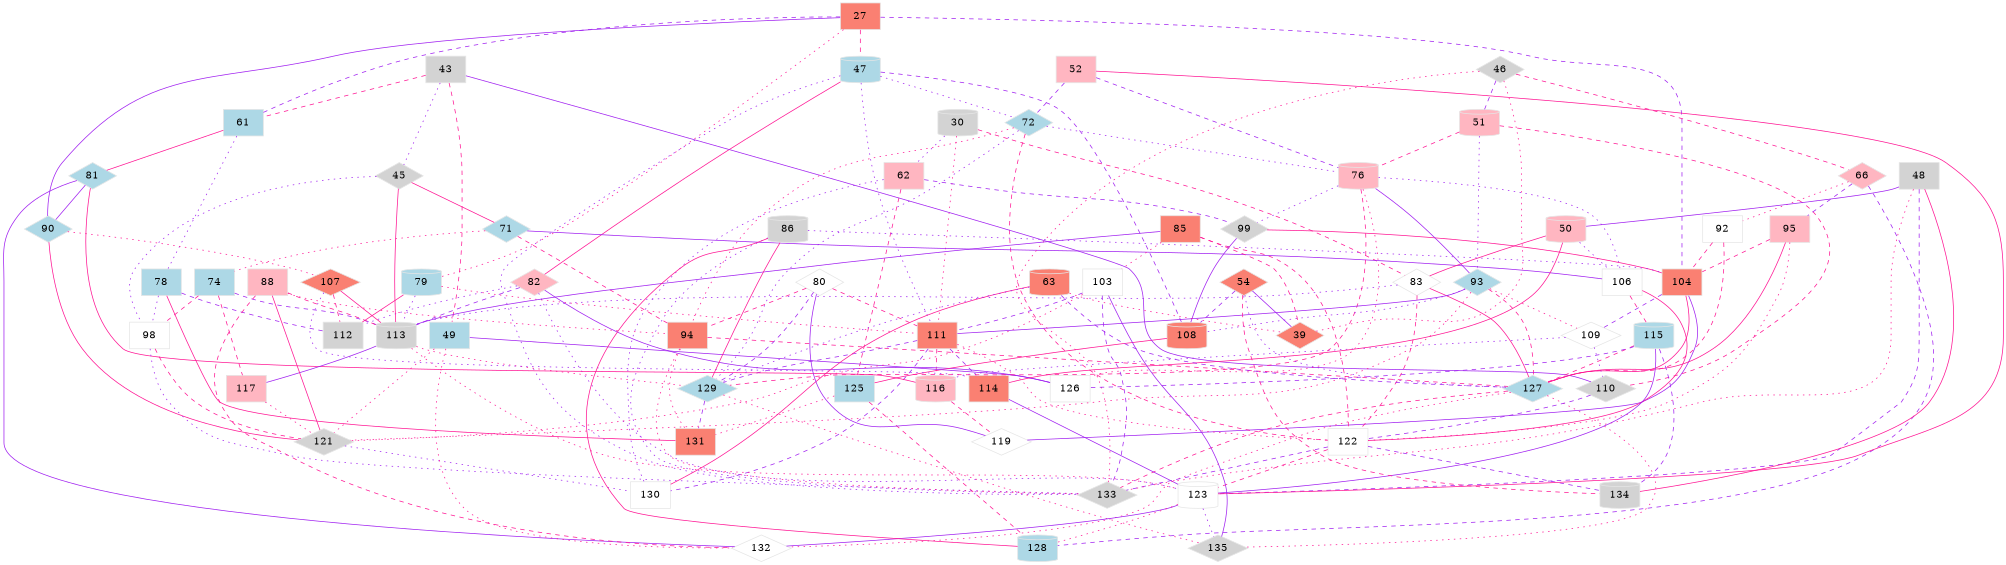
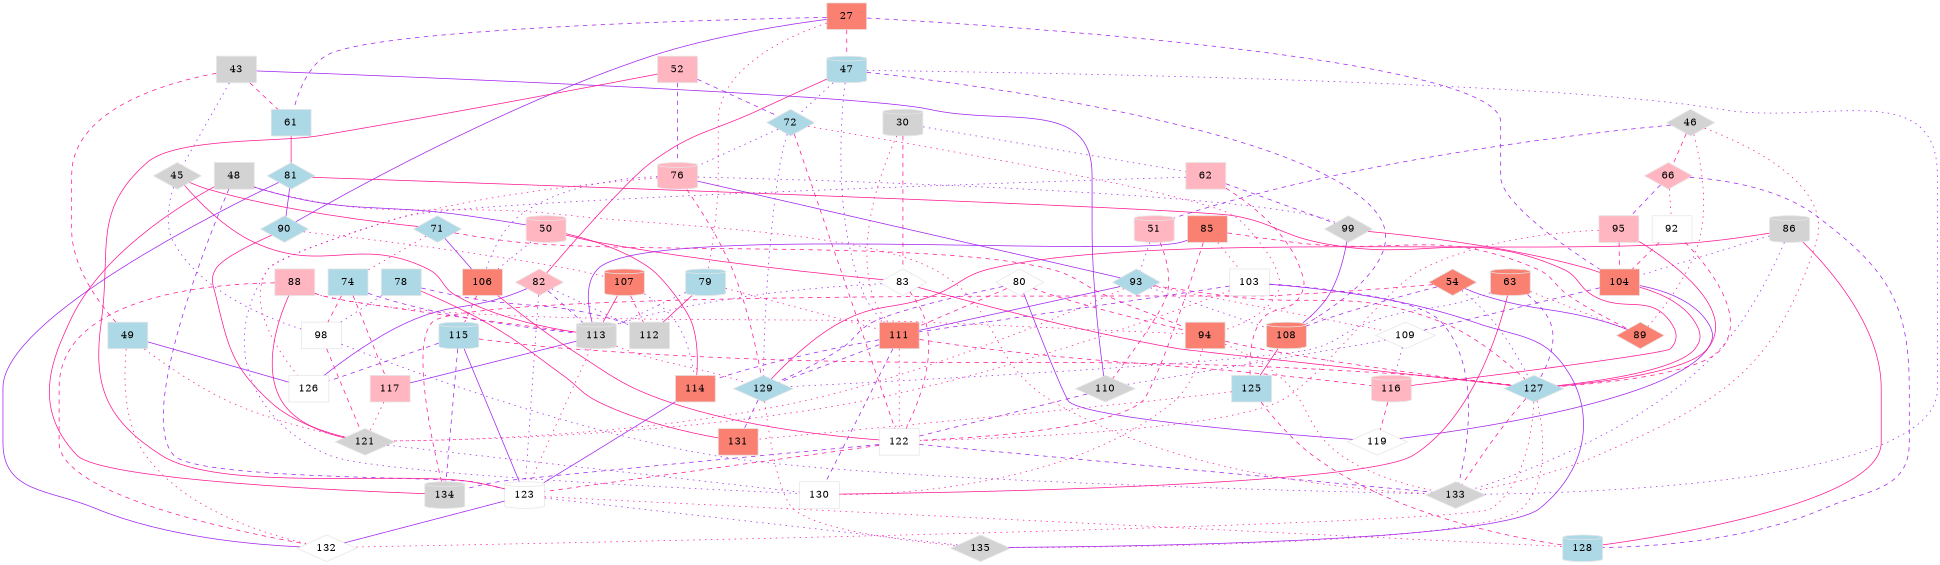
edge "51" -- "76": removed
edge "61" -- "78": removed
node "107": shape diamond -> cylinder
node "106": fillcolor white -> salmon
node "39": label "39" -> "89"
edge "94" -- "131": now "94" -- "130"
